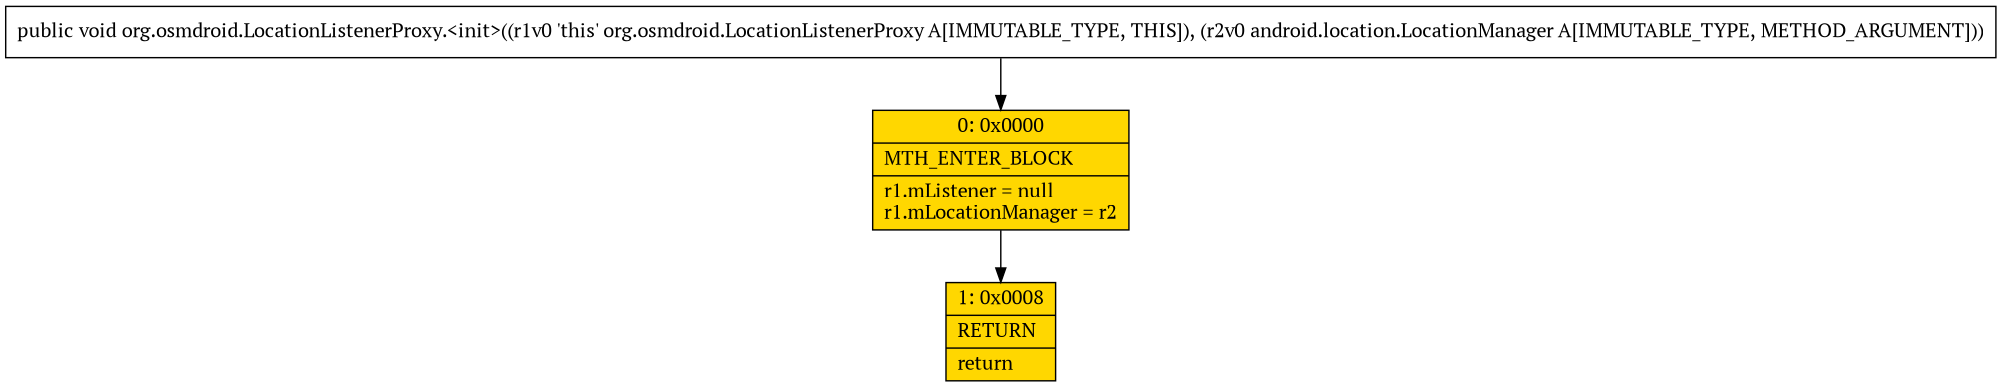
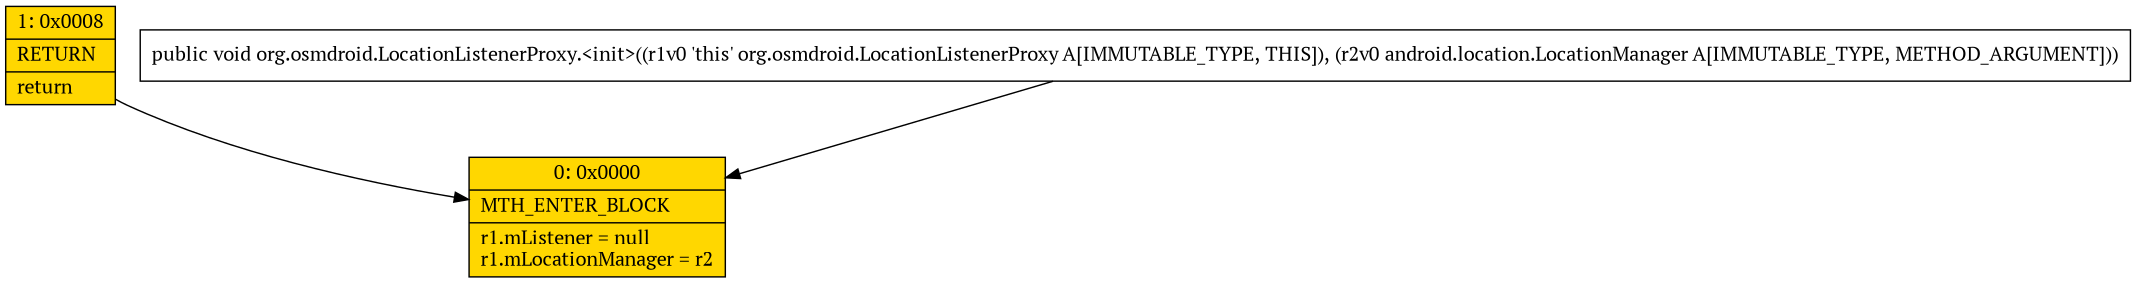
edge "0: 0x0000" -> "1: 0x0008": reversed
